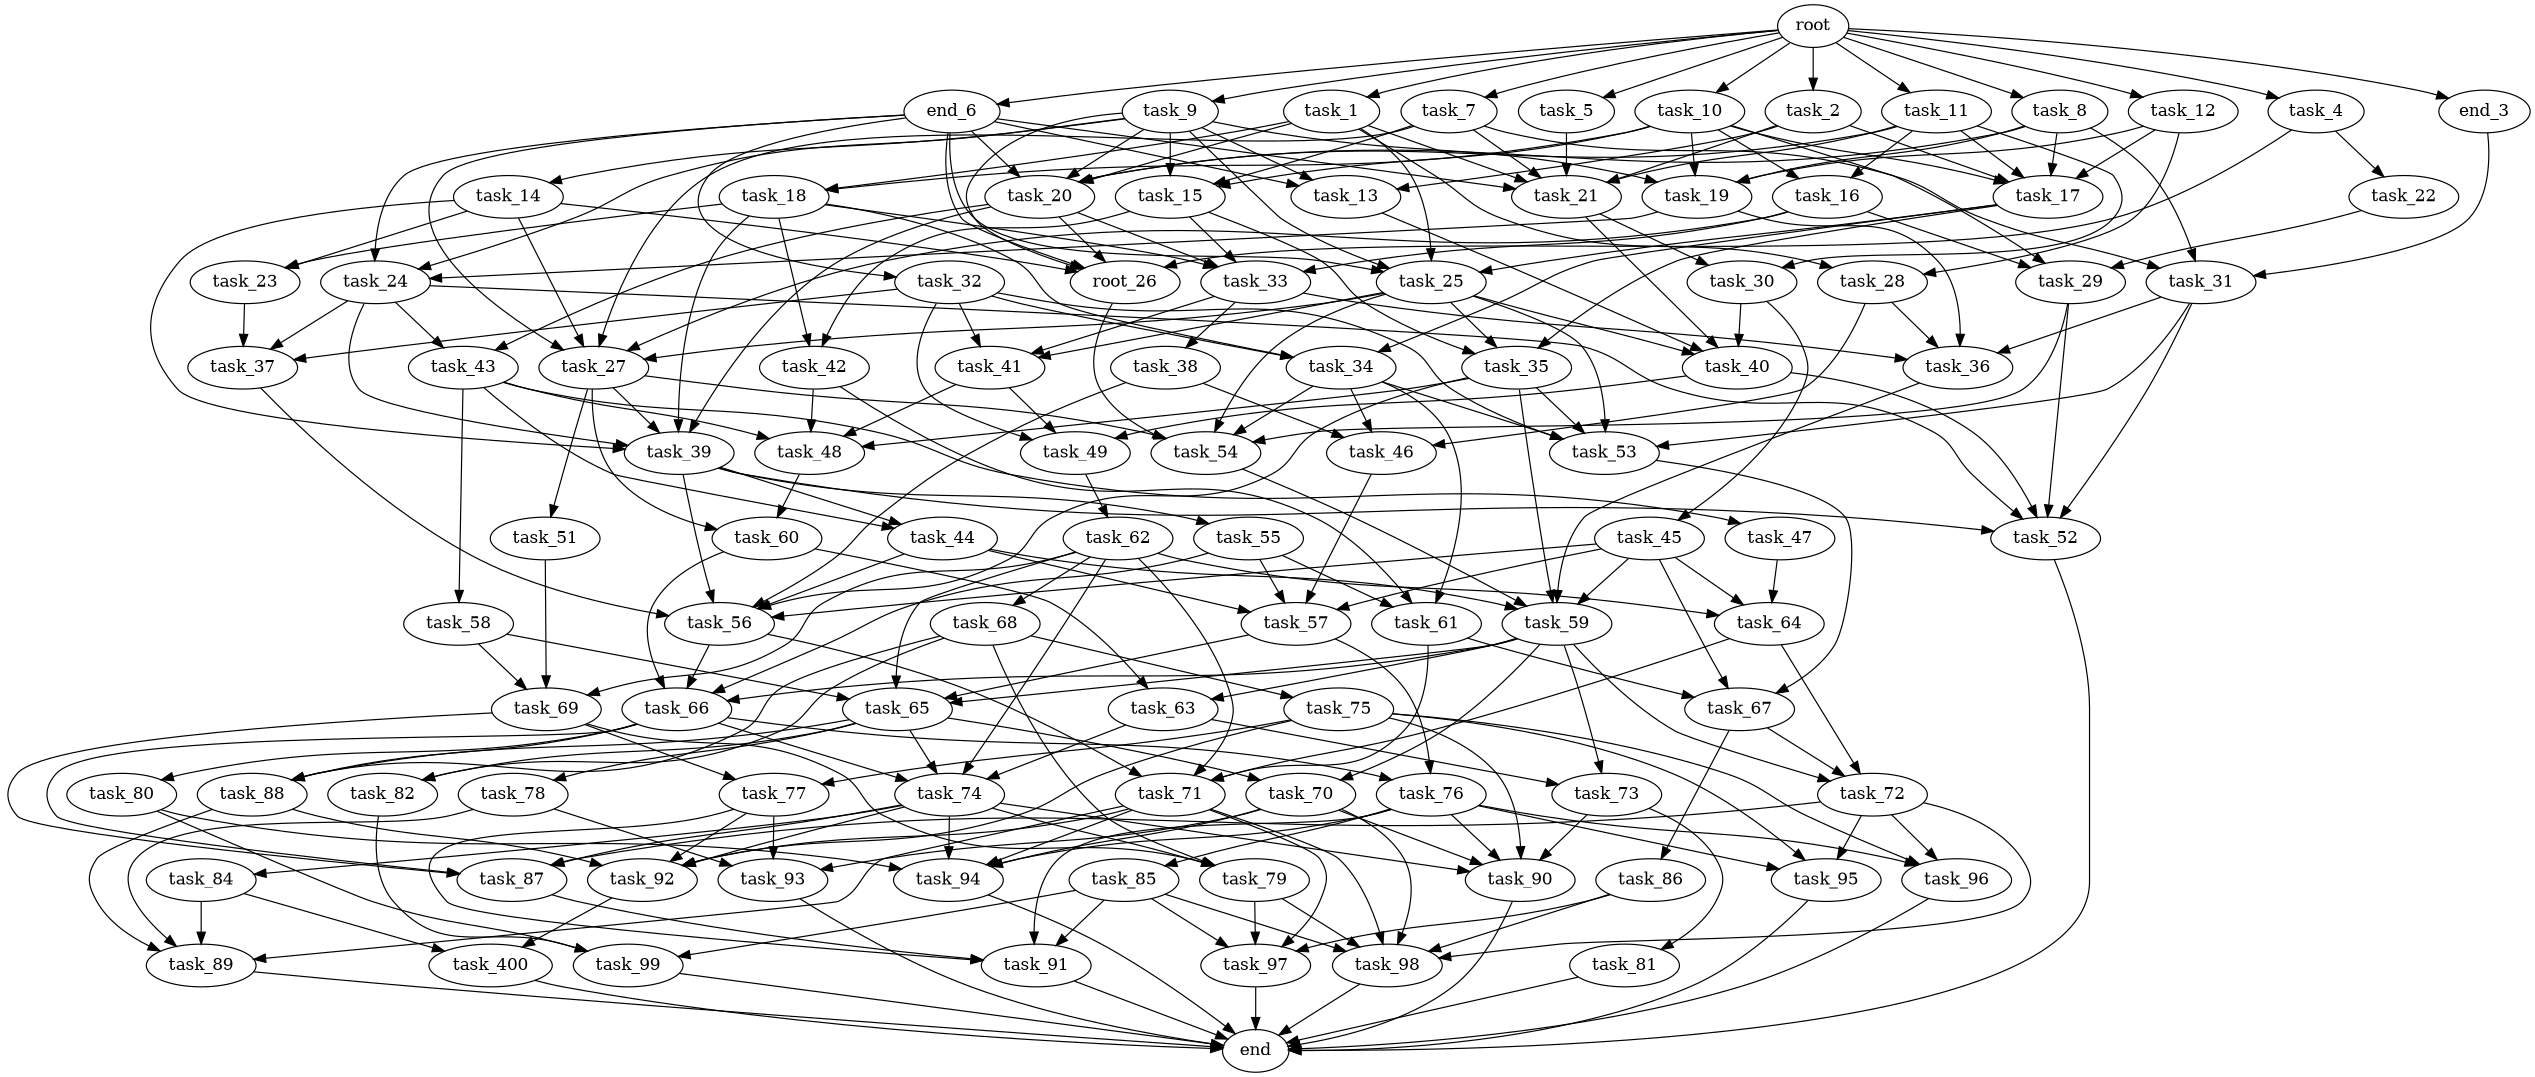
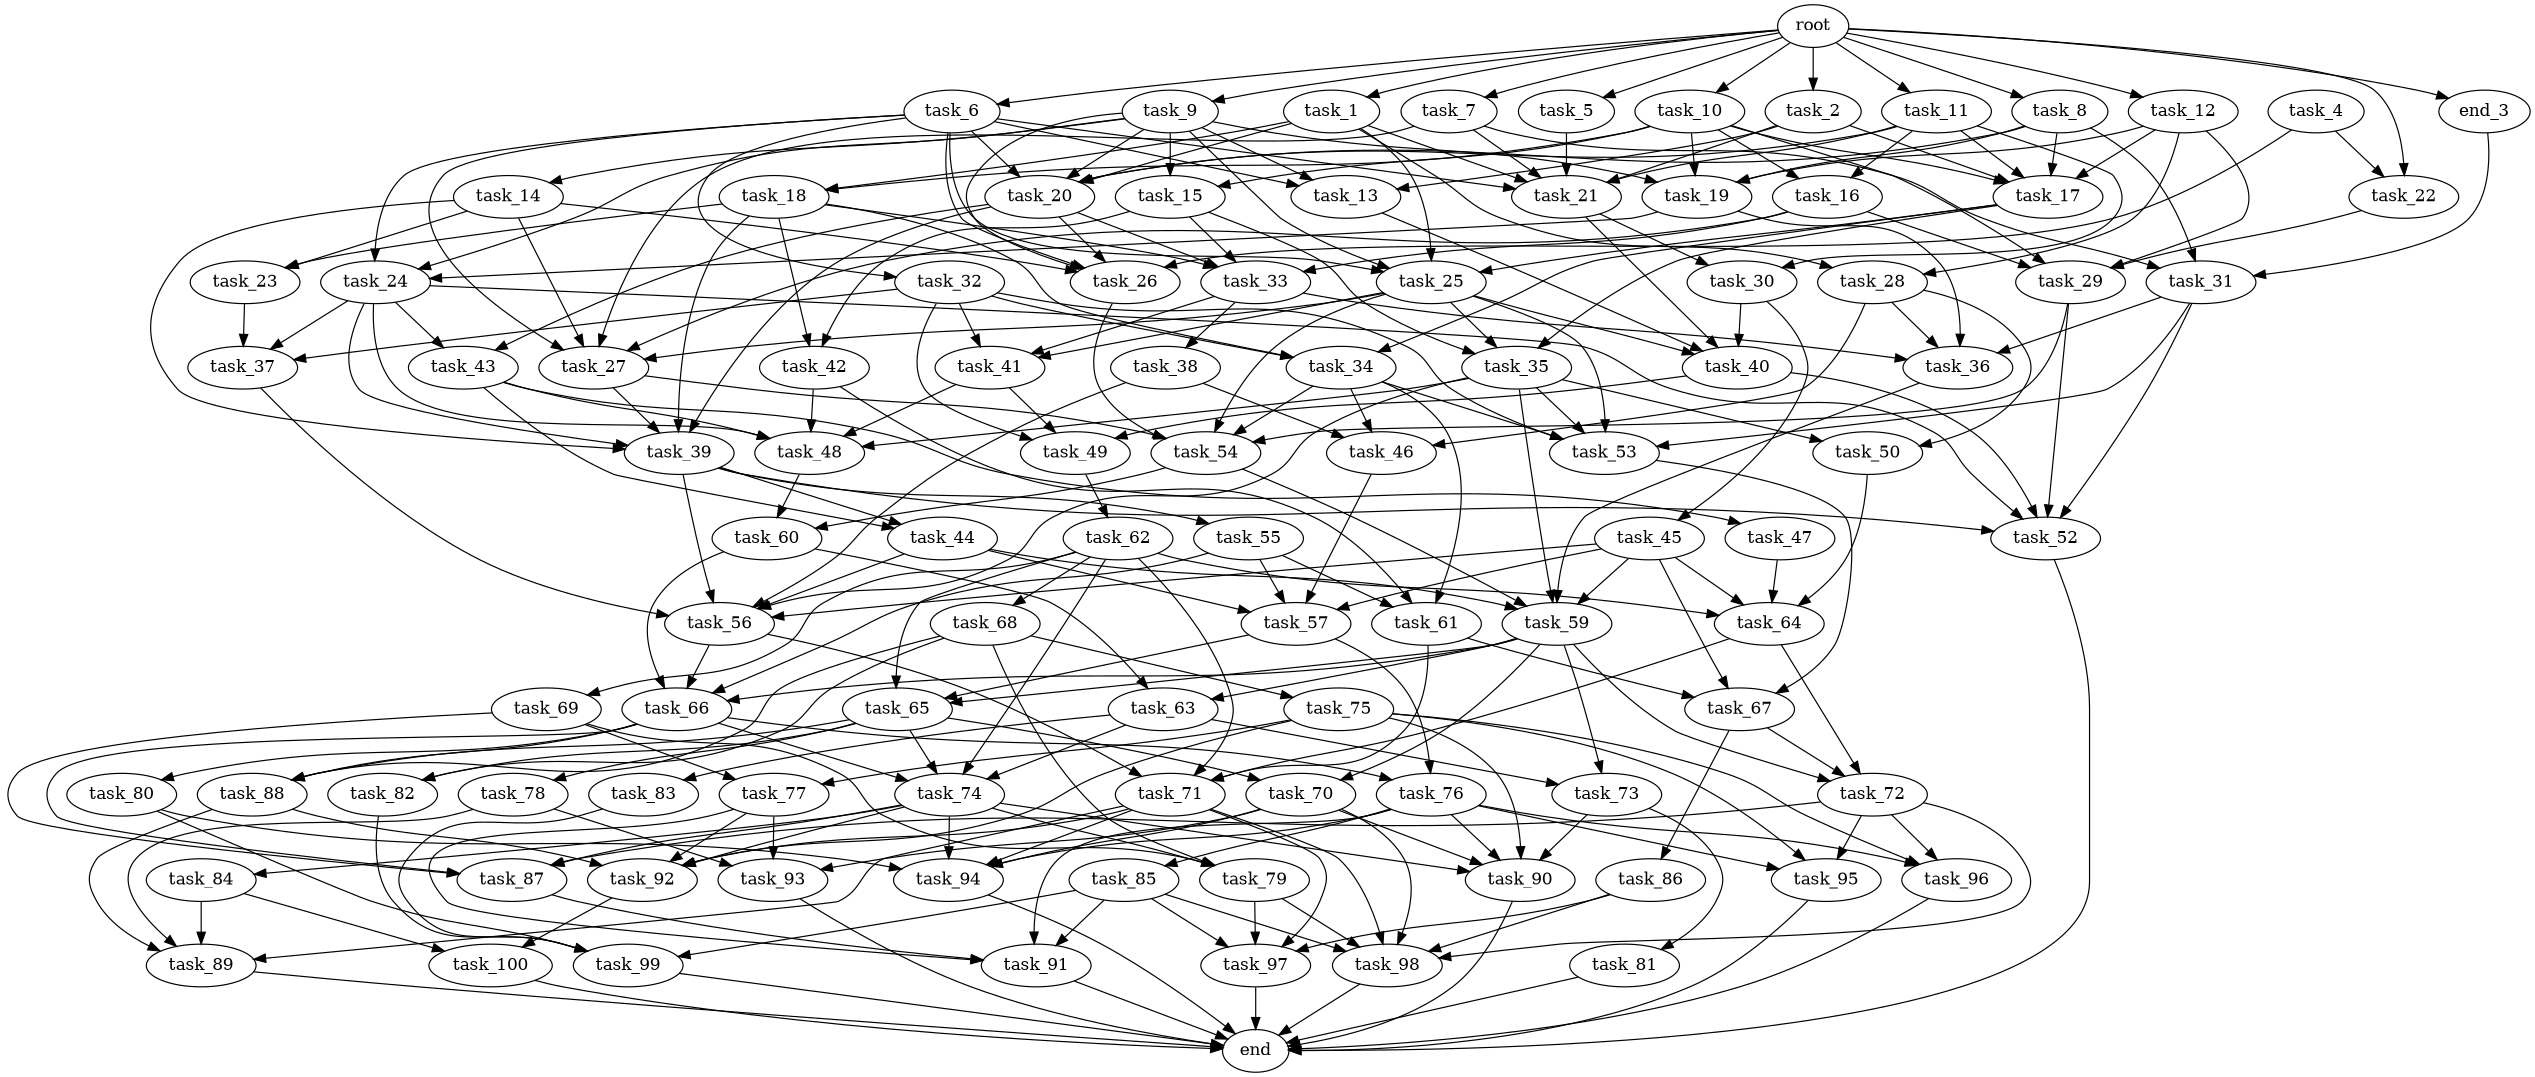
edge "root" -> "task_4": now "root" -> "task_22"
node "end_6": label "end_6" -> "task_6"
edge "task_7" -> "task_15": removed
edge "task_12" -> "task_29": added
node "root_26": label "root_26" -> "task_26"
edge "task_24" -> "task_48": added
node "task_50": added
edge "task_27" -> "task_60": now "task_54" -> "task_60"
node "task_51": removed
node "task_58": removed
node "task_83": added
node "task_400": label "task_400" -> "task_100"
